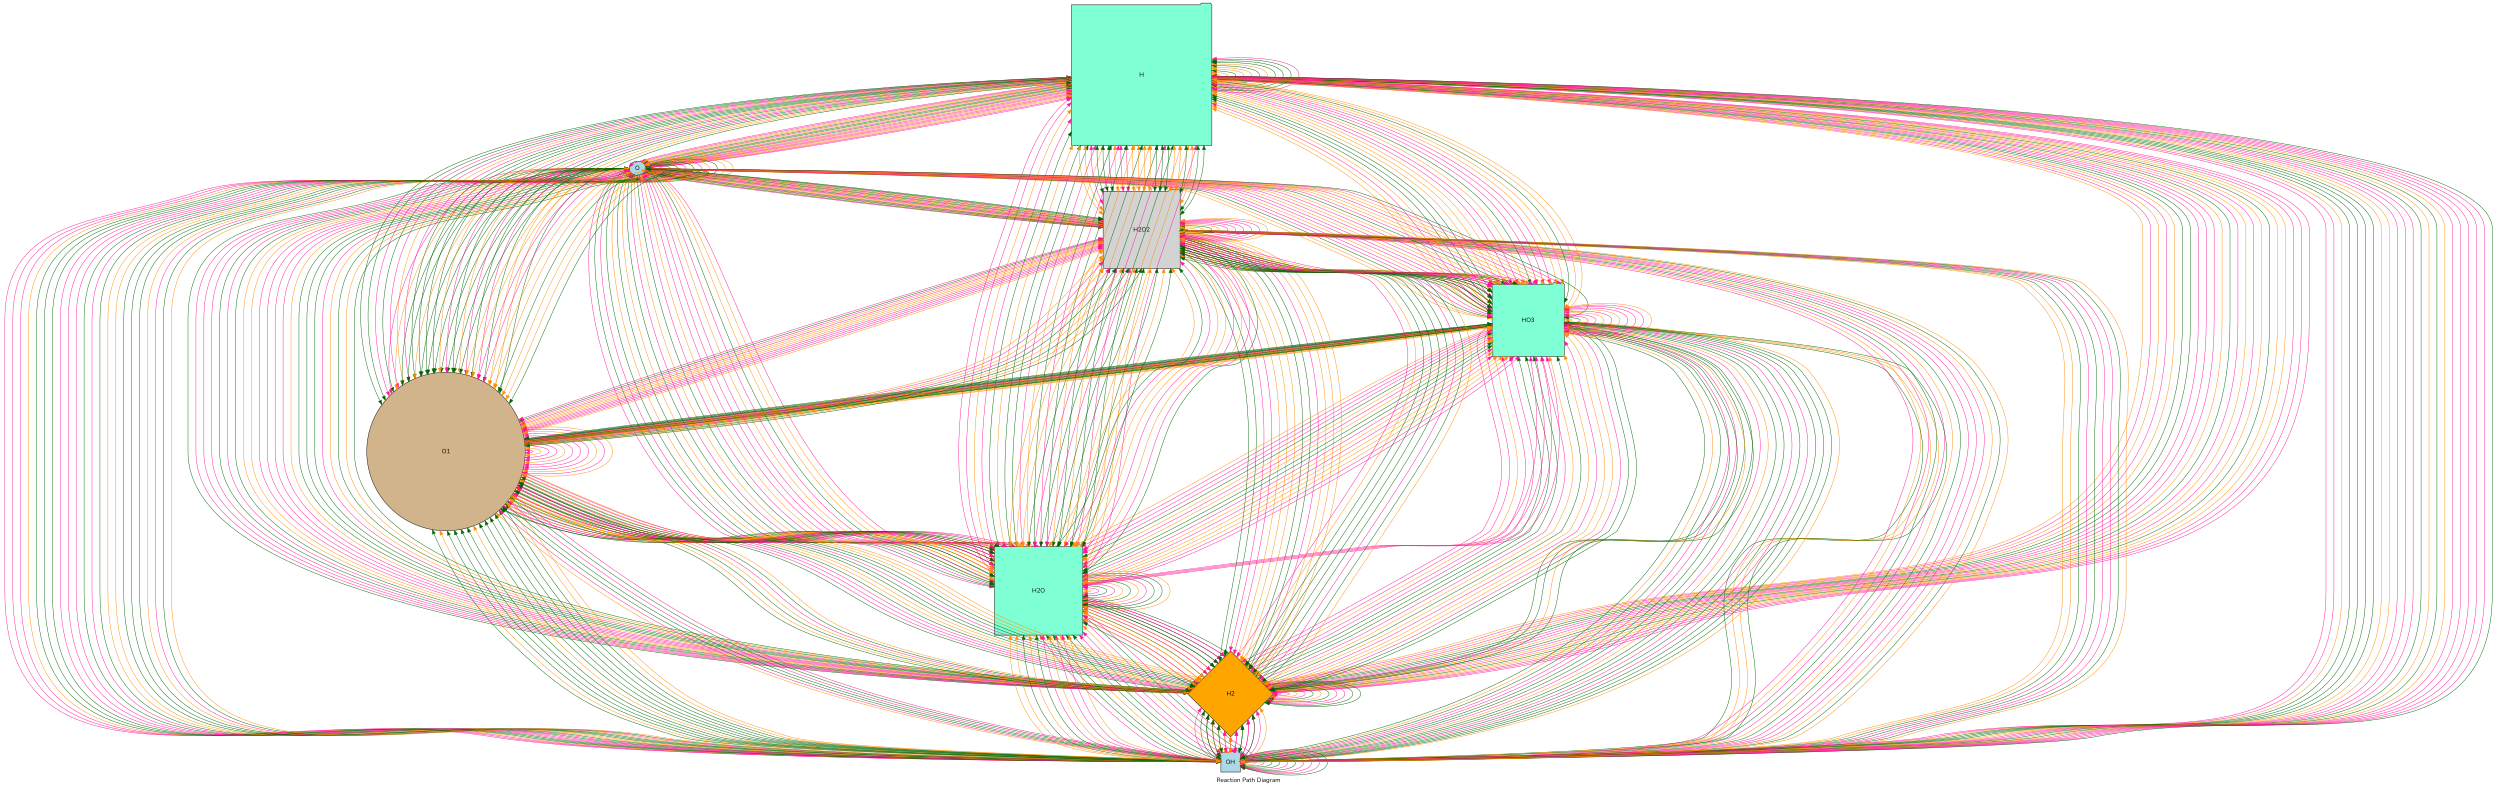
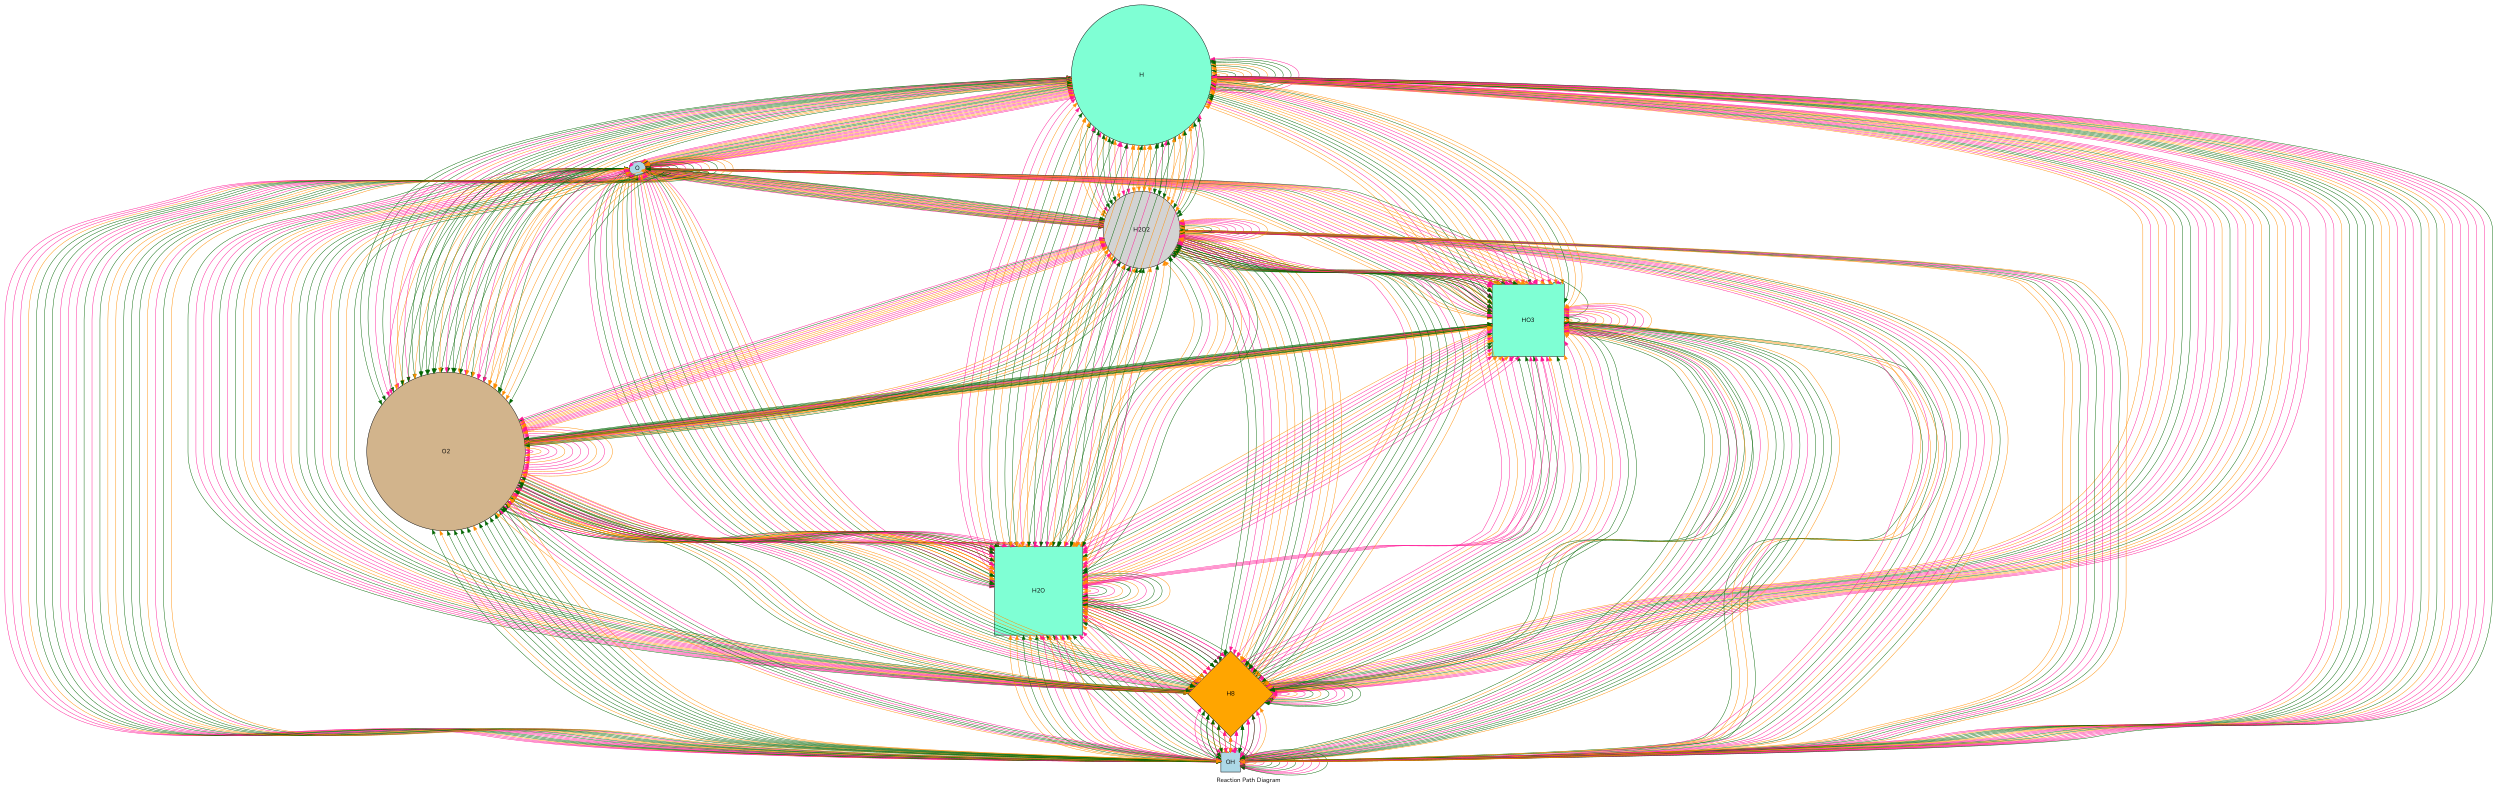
node "H": shape folder -> ellipse
node "H2O2": shape folder -> ellipse
node "O1": label "O1" -> "O2"
node "H2": label "H2" -> "H8"
